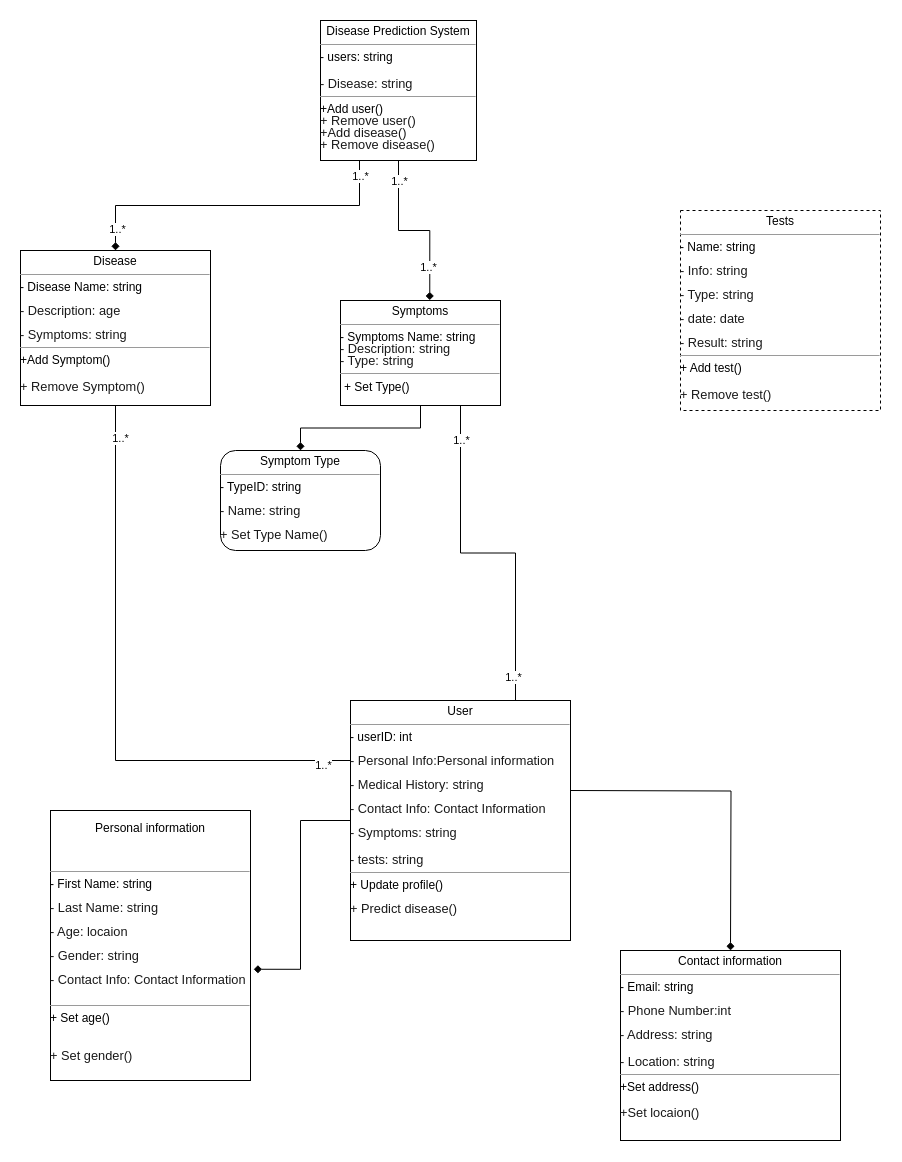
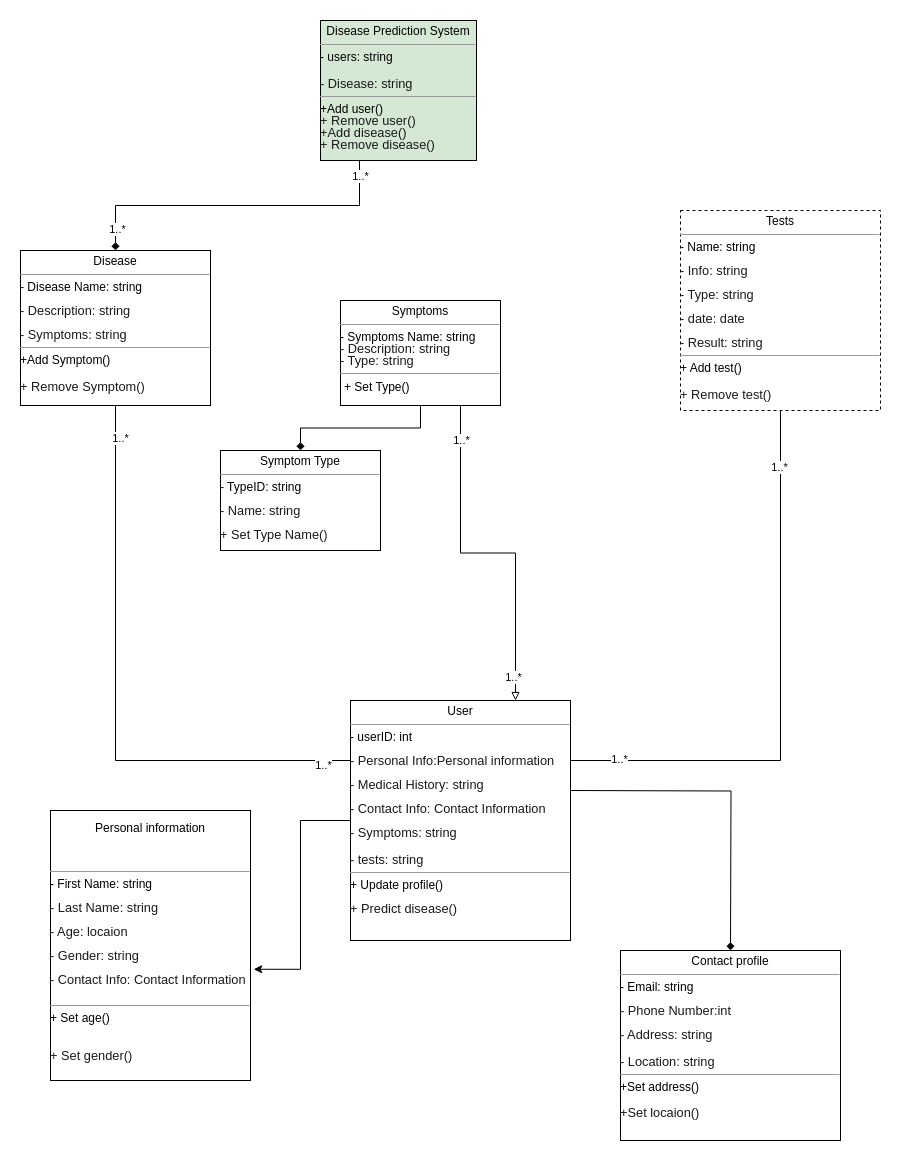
node "Disease Prediction System - users: string - Disease: string +Add user() + Remove user() +Add disease() + Remove disease() + Make prediction()": fillcolor #ffffff -> #d5e8d4
edge "Disease Prediction System - users: string - Disease: string +Add user() + Remove user() +Add disease() + Remove disease() + Make prediction()" -> "Symptoms - Symptoms Name: string - Description: string - Type: string + Set Type()": removed, labels "1..*", "1..*"
node "Disease - Disease Name: string - Description: age - Symptoms: string +Add Symptom() + Remove Symptom()": label "Disease - Disease Name: string - Description: age - Symptoms: string +Add Symptom() + Remove Symptom()" -> "Disease - Disease Name: string - Description: string - Symptoms: string +Add Symptom() + Remove Symptom()"
node "Symptom Type - TypeID: string - Name: string + Set Type Name()": shape rounded rectangle -> rectangle
edge "Tests - Name: string - Info: string - Type: string - date: date - Result: string + Add test() + Remove test()" -- "User - userID: int - Personal Info:Personal information - Medical History: string - Contact Info: Contact Information - Symptoms: string - tests: string + Update profile() + Predict disease()": added, labels "1..*", "1..*"
edge "Symptoms - Symptoms Name: string - Description: string - Type: string + Set Type()" -- "User - userID: int - Personal Info:Personal information - Medical History: string - Contact Info: Contact Information - Symptoms: string - tests: string + Update profile() + Predict disease()": arrowhead none -> block
edge "User - userID: int - Personal Info:Personal information - Medical History: string - Contact Info: Contact Information - Symptoms: string - tests: string + Update profile() + Predict disease()" -> "Personal information - First Name: string - Last Name: string - Age: locaion - Gender: string - Contact Info: Contact Information + Set age() + Set gender()": arrowhead diamond -> classic
node "Contact information - Email: string - Phone Number:int - Address: string - Location: string +Set address() +Set locaion()": label "Contact information - Email: string - Phone Number:int - Address: string - Location: string +Set address() +Set locaion()" -> "Contact profile - Email: string - Phone Number:int - Address: string - Location: string +Set address() +Set locaion()"
